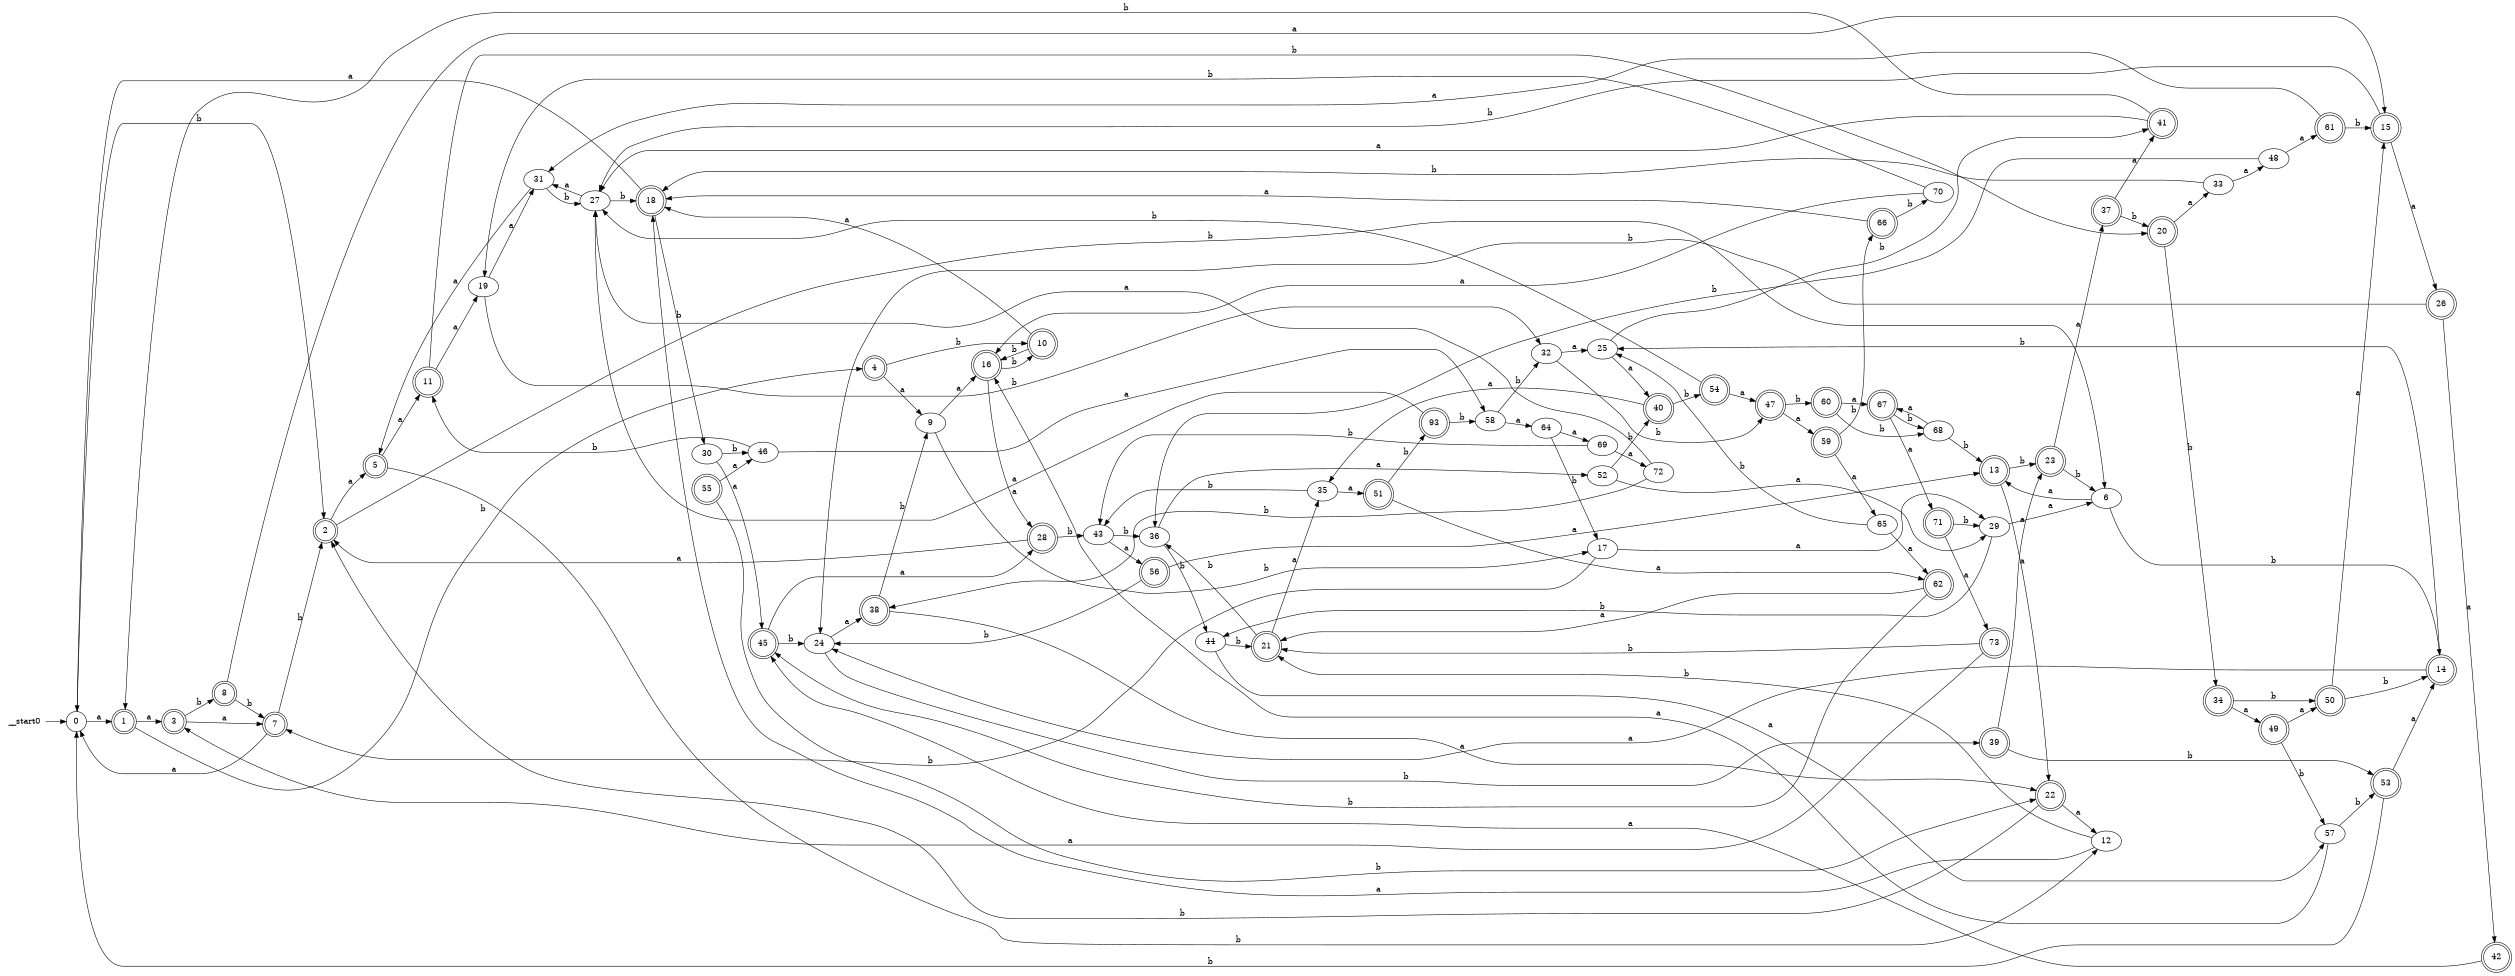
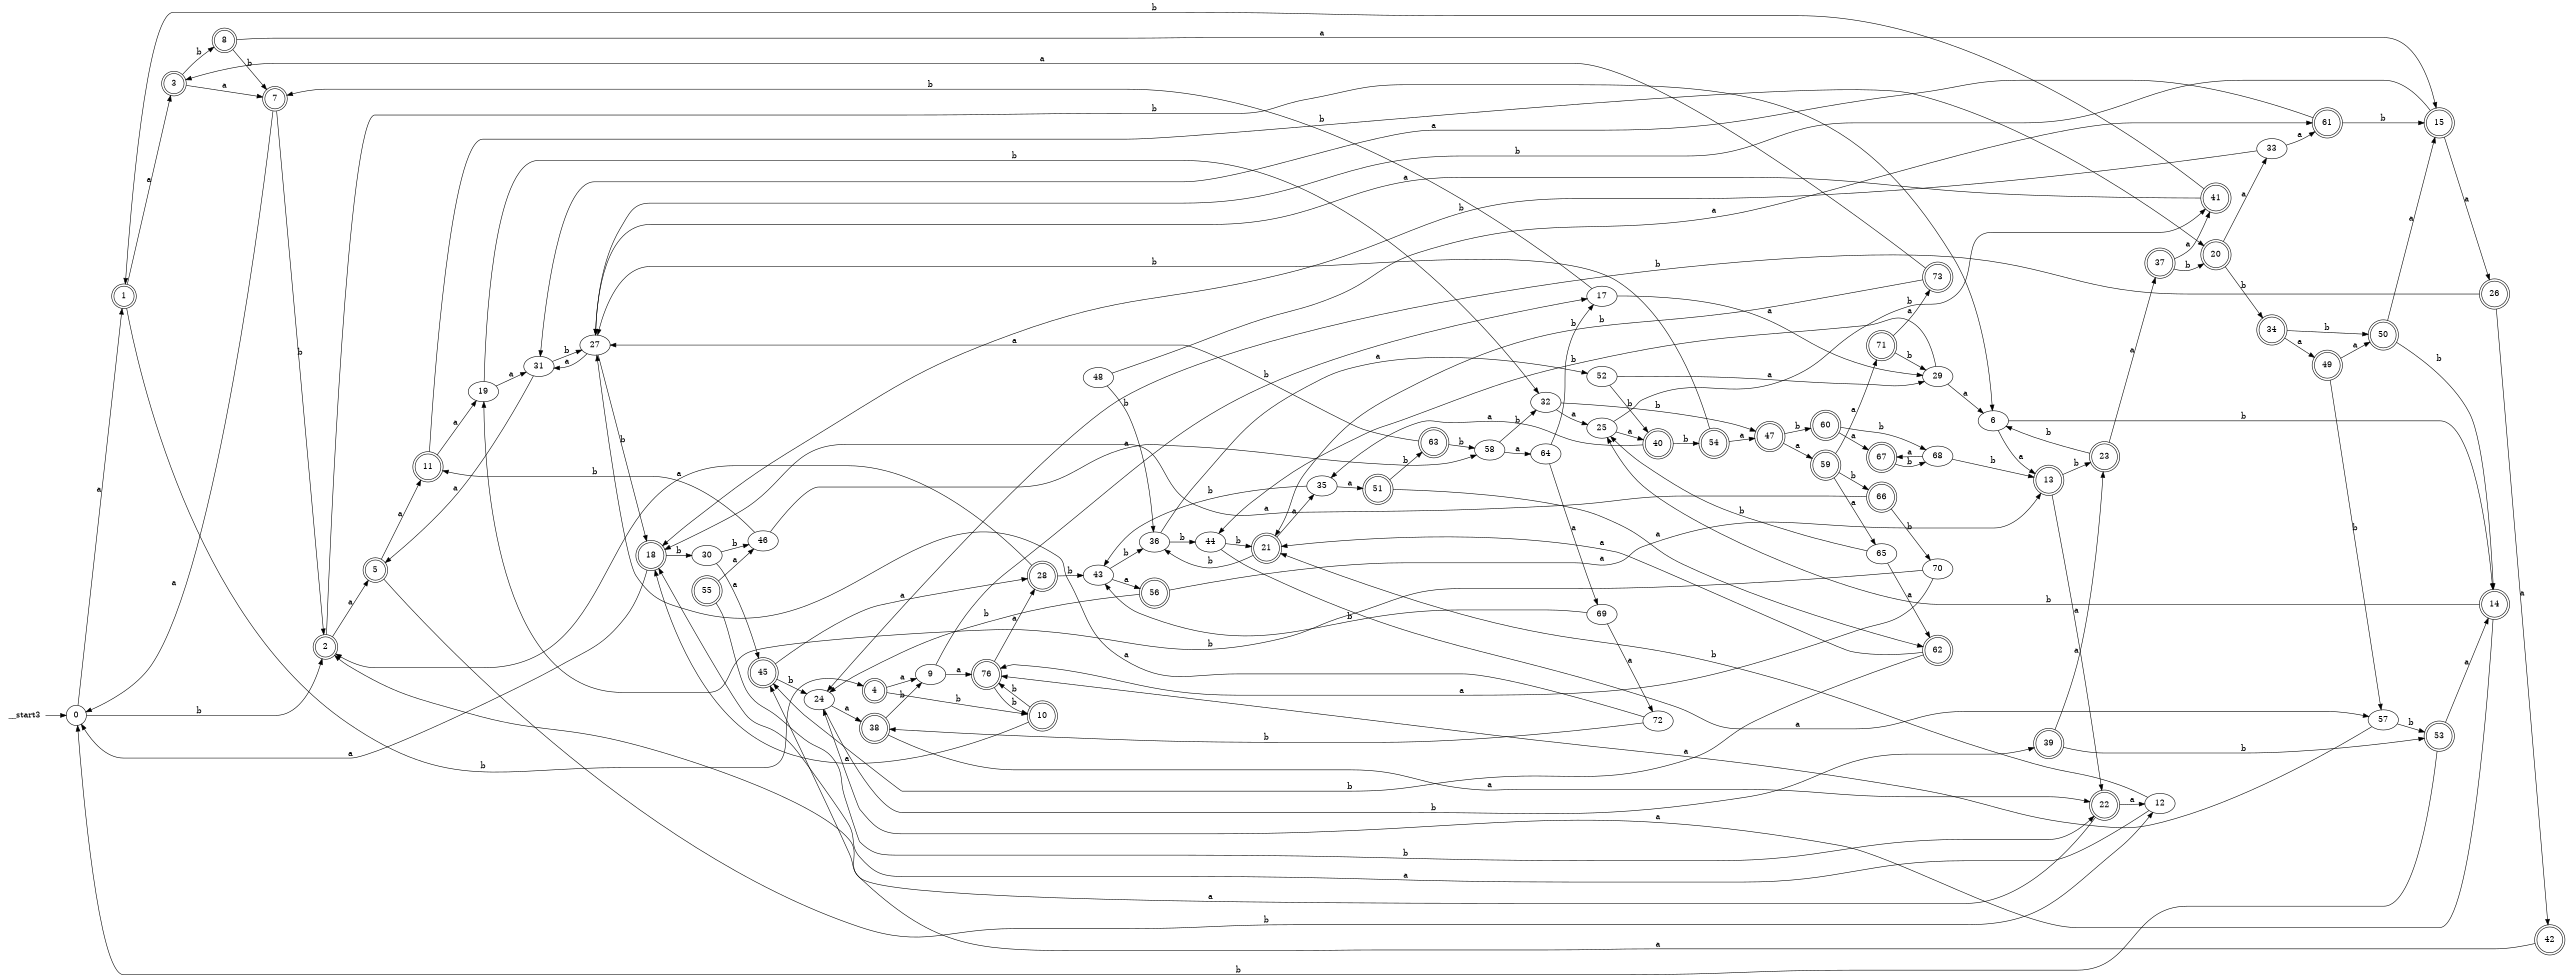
edge "33" -> "48": now "33" -> "61"
node "16": label "16" -> "76"
node "93": label "93" -> "63"
edge "67" -> "71": now "59" -> "71"
node "__start0": label "__start0" -> "__start3"
edge "22" -> "2": label "b" -> "a"
